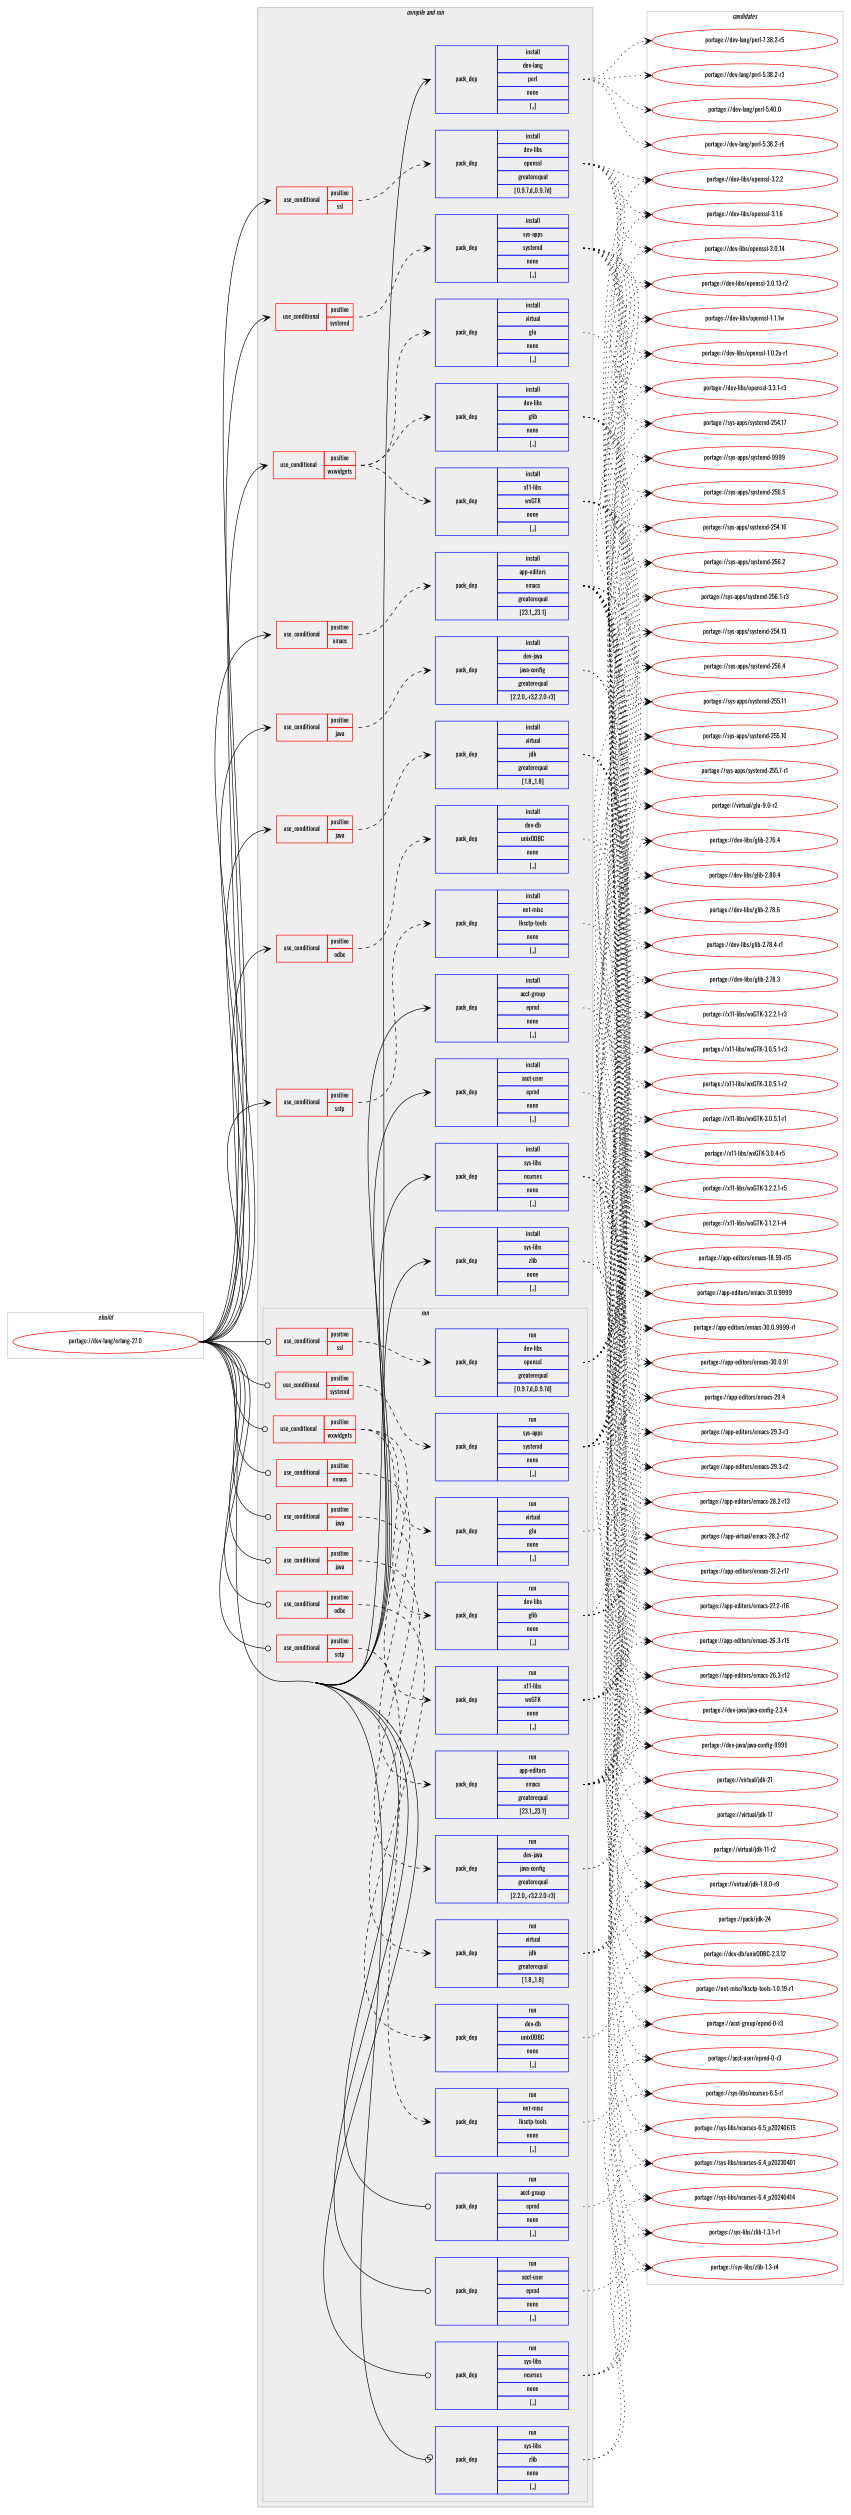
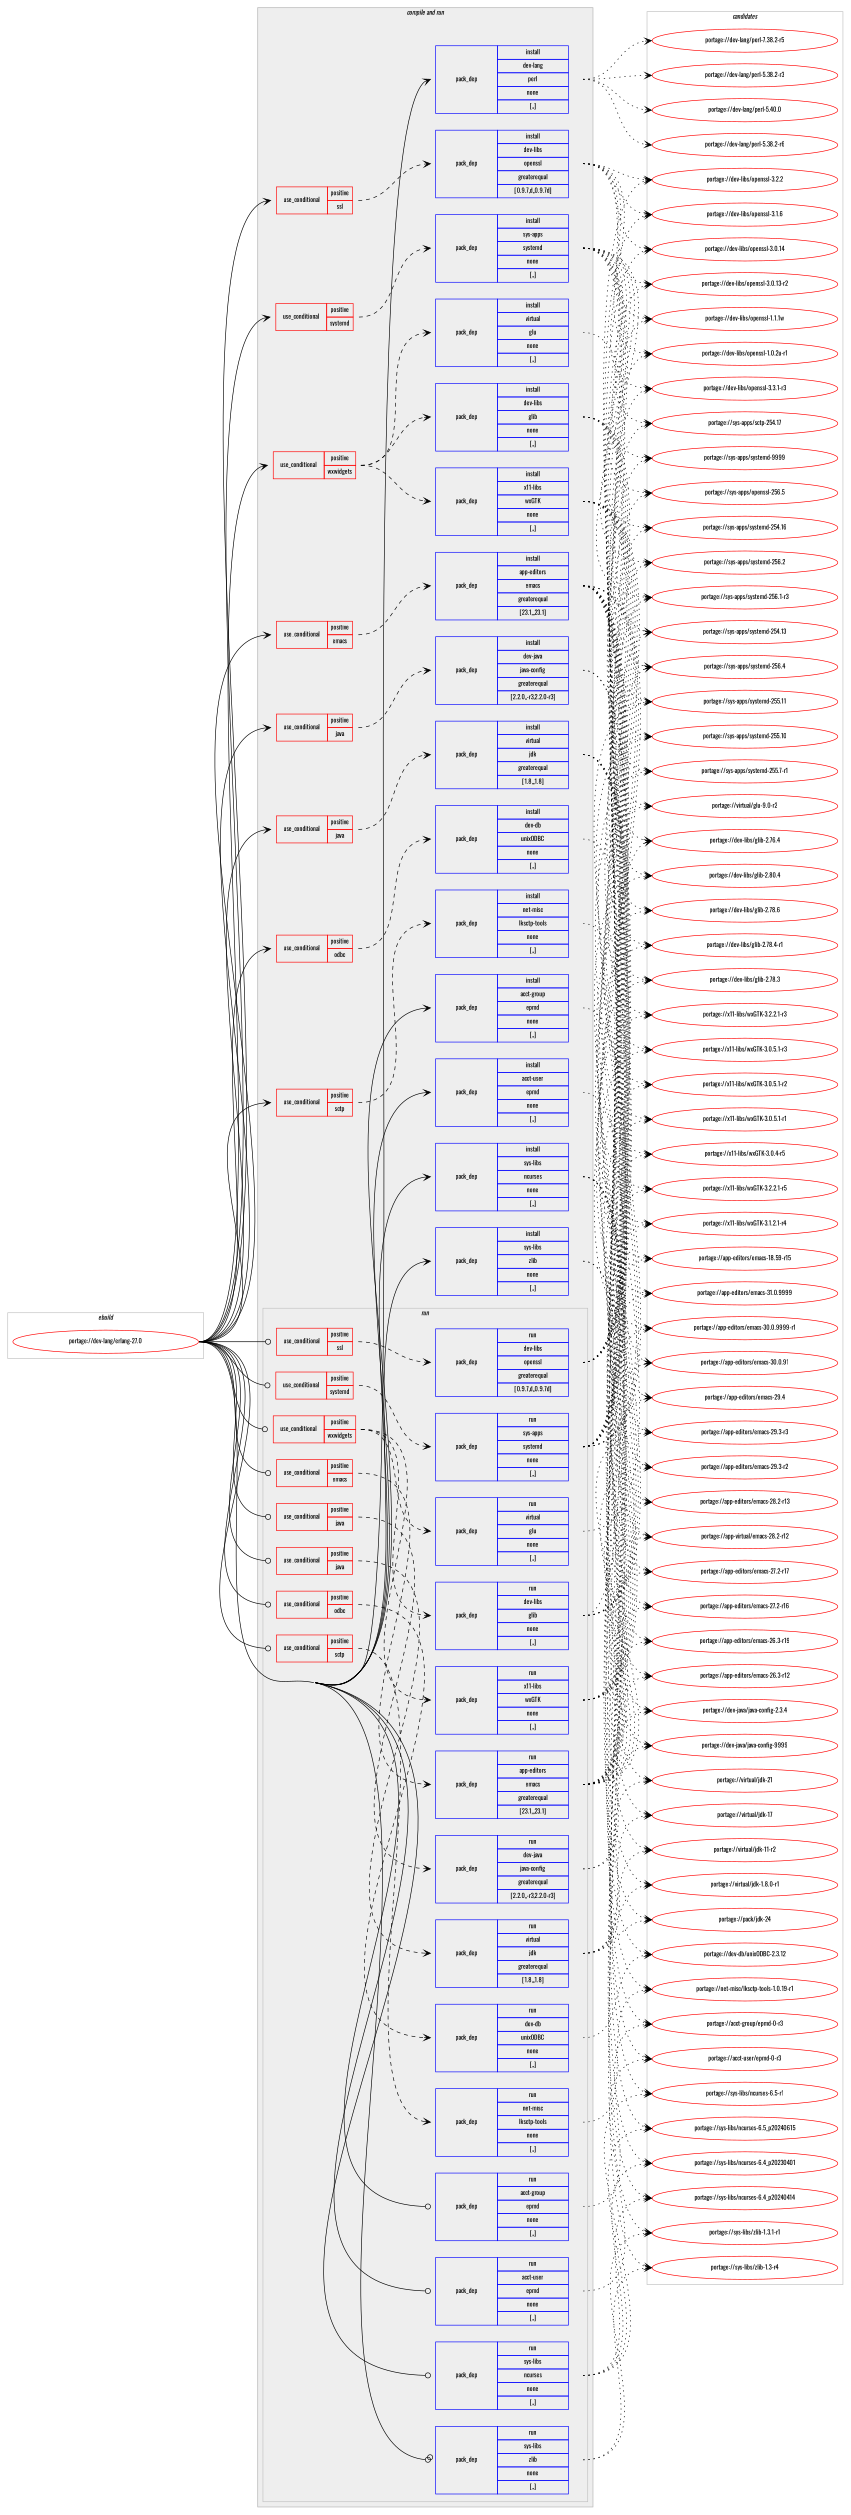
node "portage://sys-apps/systemd-254.17": label "portage://sys-apps/systemd-254.17" -> "portage://sys-apps/sctp-254.17"
node "portage://sys-apps/systemd-256.5": label "portage://sys-apps/systemd-256.5" -> "portage://sys-apps/openssl-256.5"
node "portage://virtual/jdk-1.8.0-r9": label "portage://virtual/jdk-1.8.0-r9" -> "portage://virtual/jdk-1.8.0-r1"
